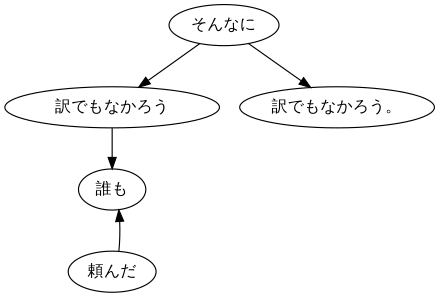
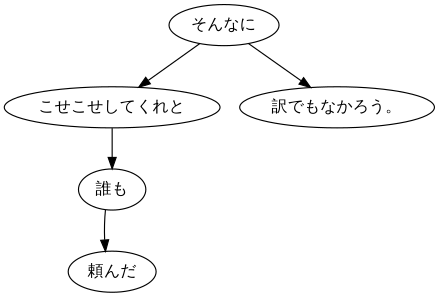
node "訳でもなかろう": label "訳でもなかろう" -> "こせこせしてくれと"
edge "頼んだ" -> "誰も": reversed
